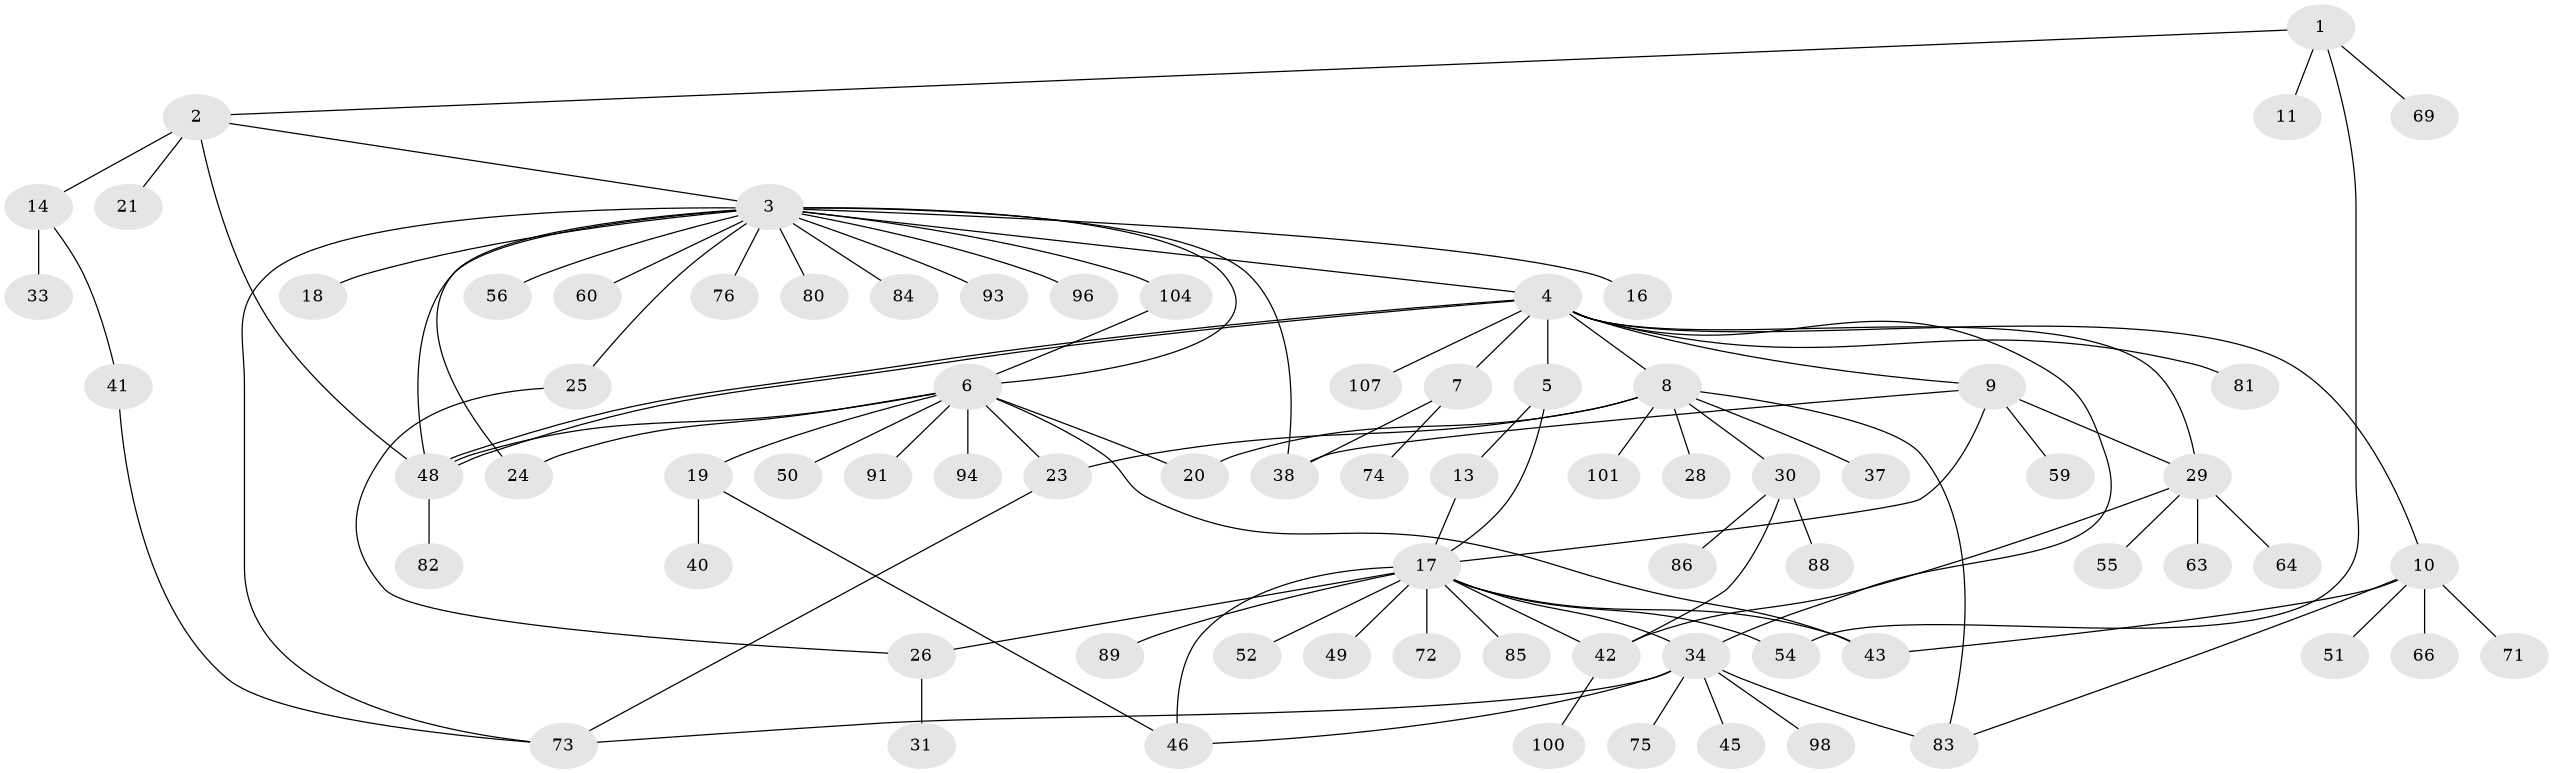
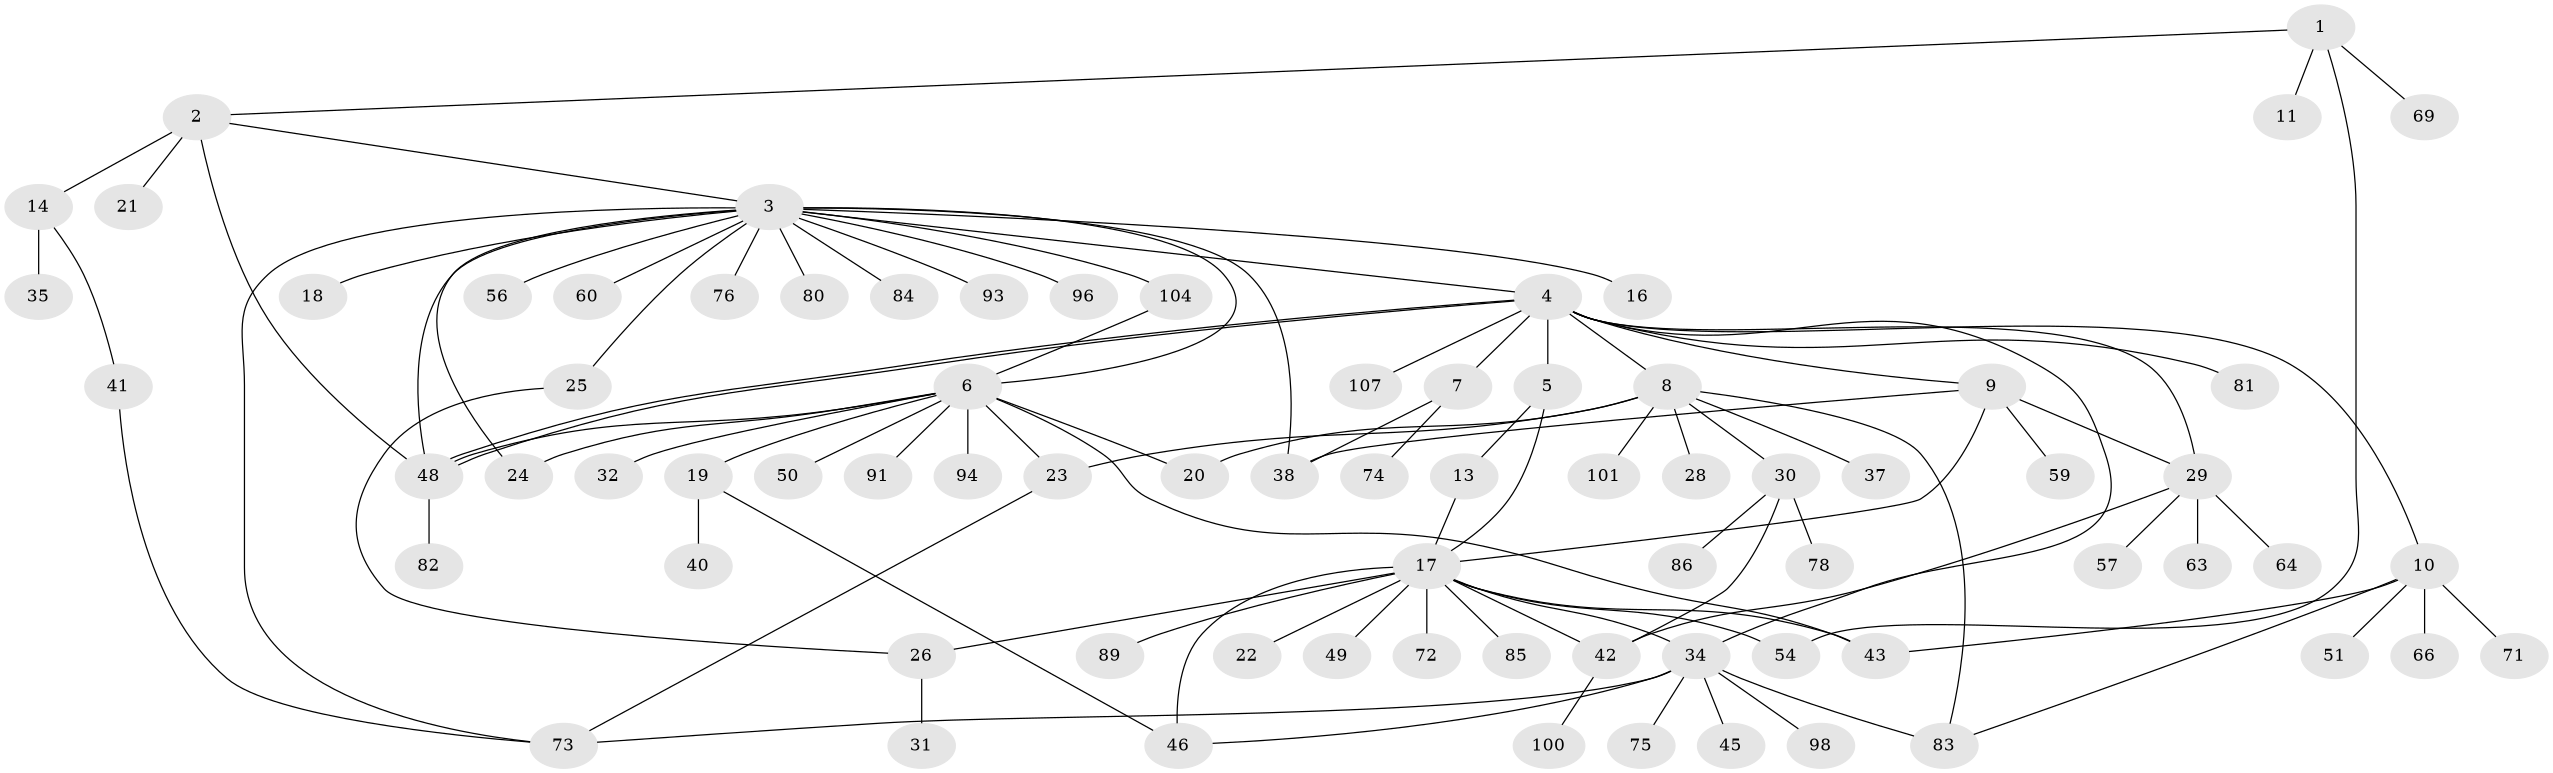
node "33": label "33" -> "35"
node "32": added
node "88": label "88" -> "78"
node "55": label "55" -> "57"
node "52": label "52" -> "22"
